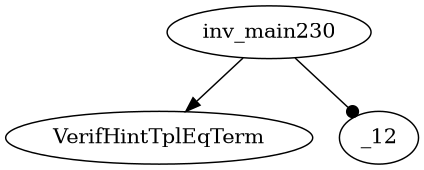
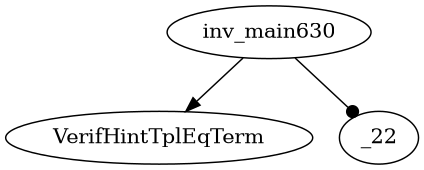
node "inv_main230": label "inv_main230" -> "inv_main630"
node "_12": label "_12" -> "_22"
